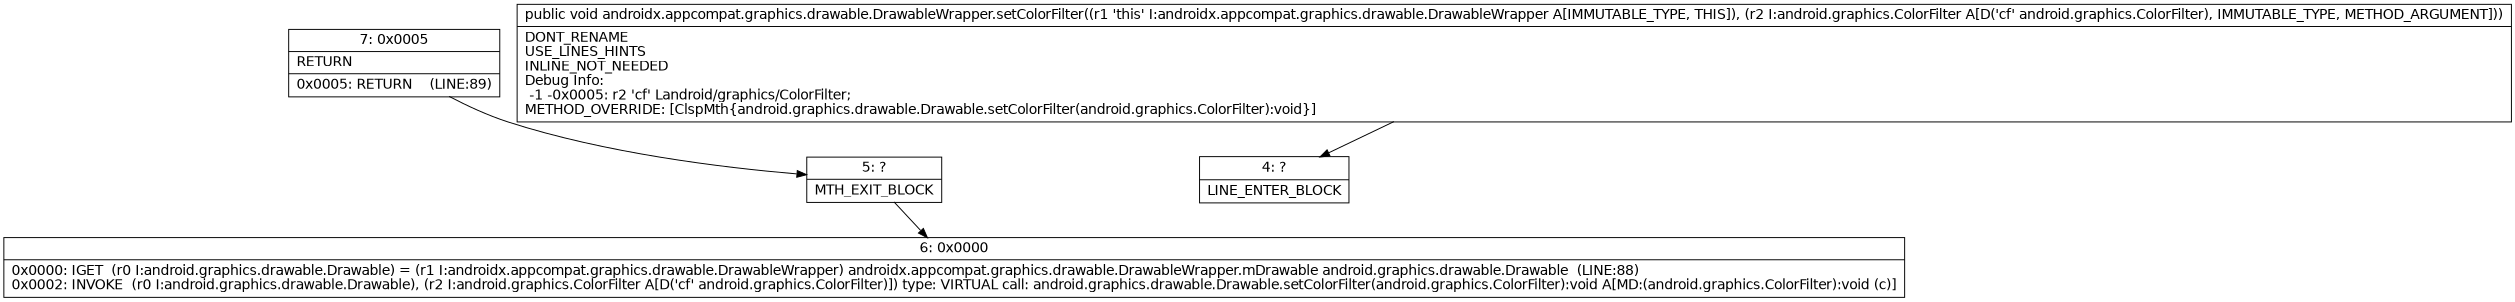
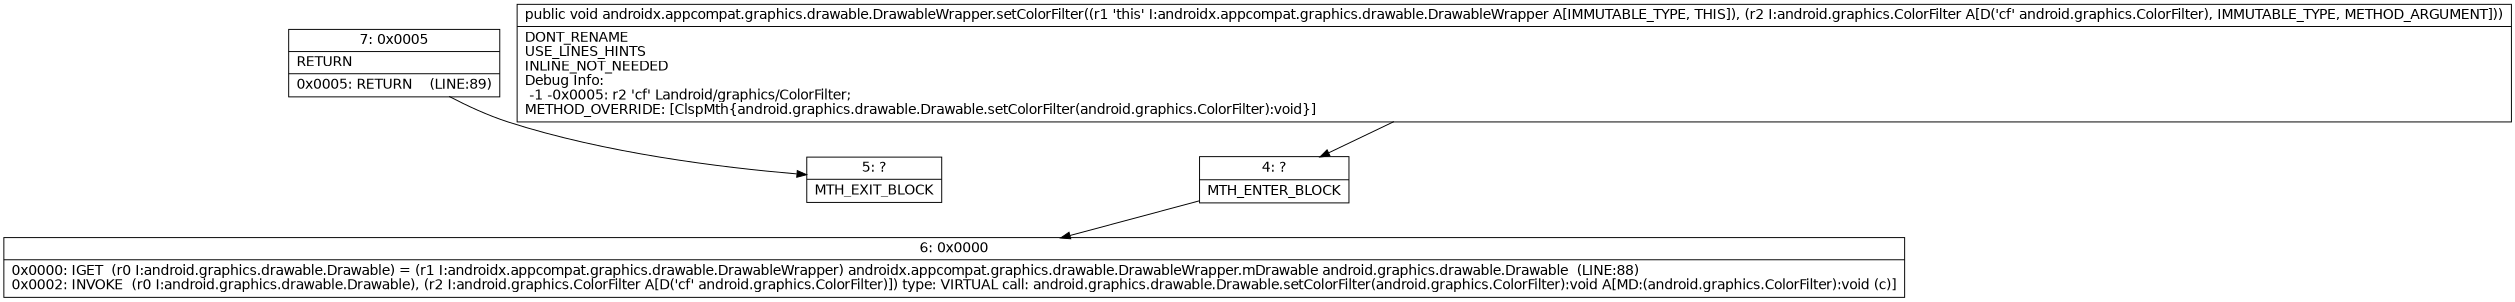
node "4: ?": text "LINE_ENTER_BLOCK" -> "MTH_ENTER_BLOCK"
edge "5: ?" -> "6: 0x0000": now "4: ?" -> "6: 0x0000"
